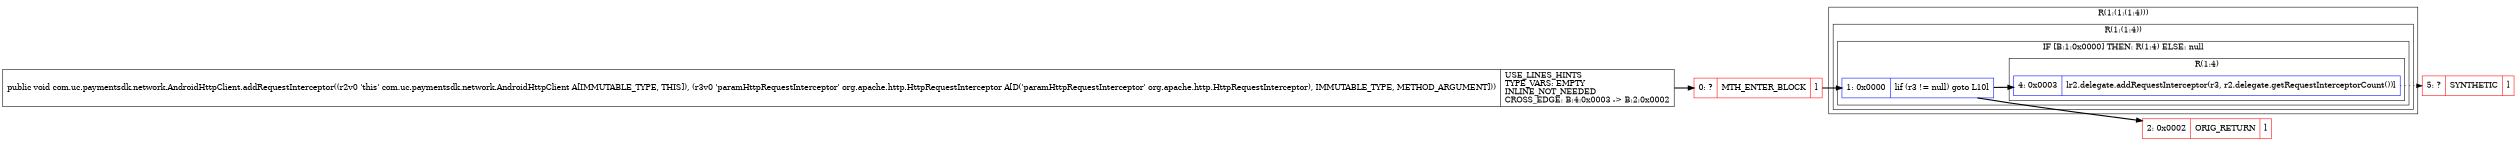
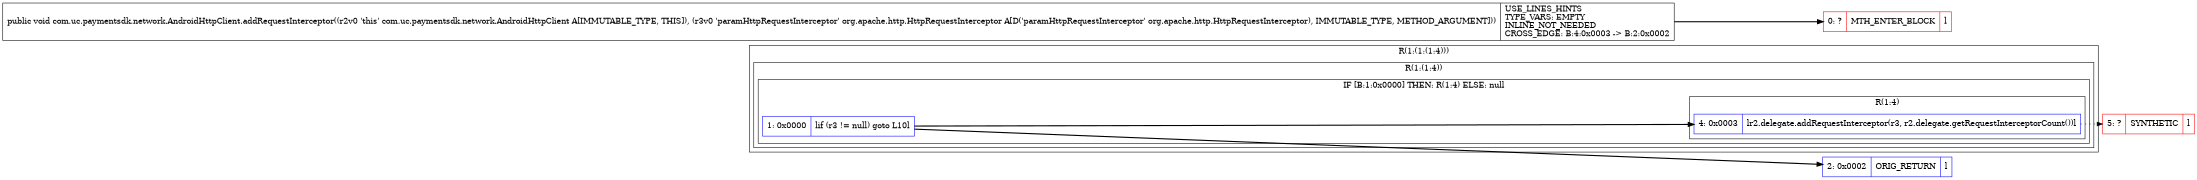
edge "0: ?" -> "1: 0x0000": removed
node "2: 0x0002": color red -> blue
